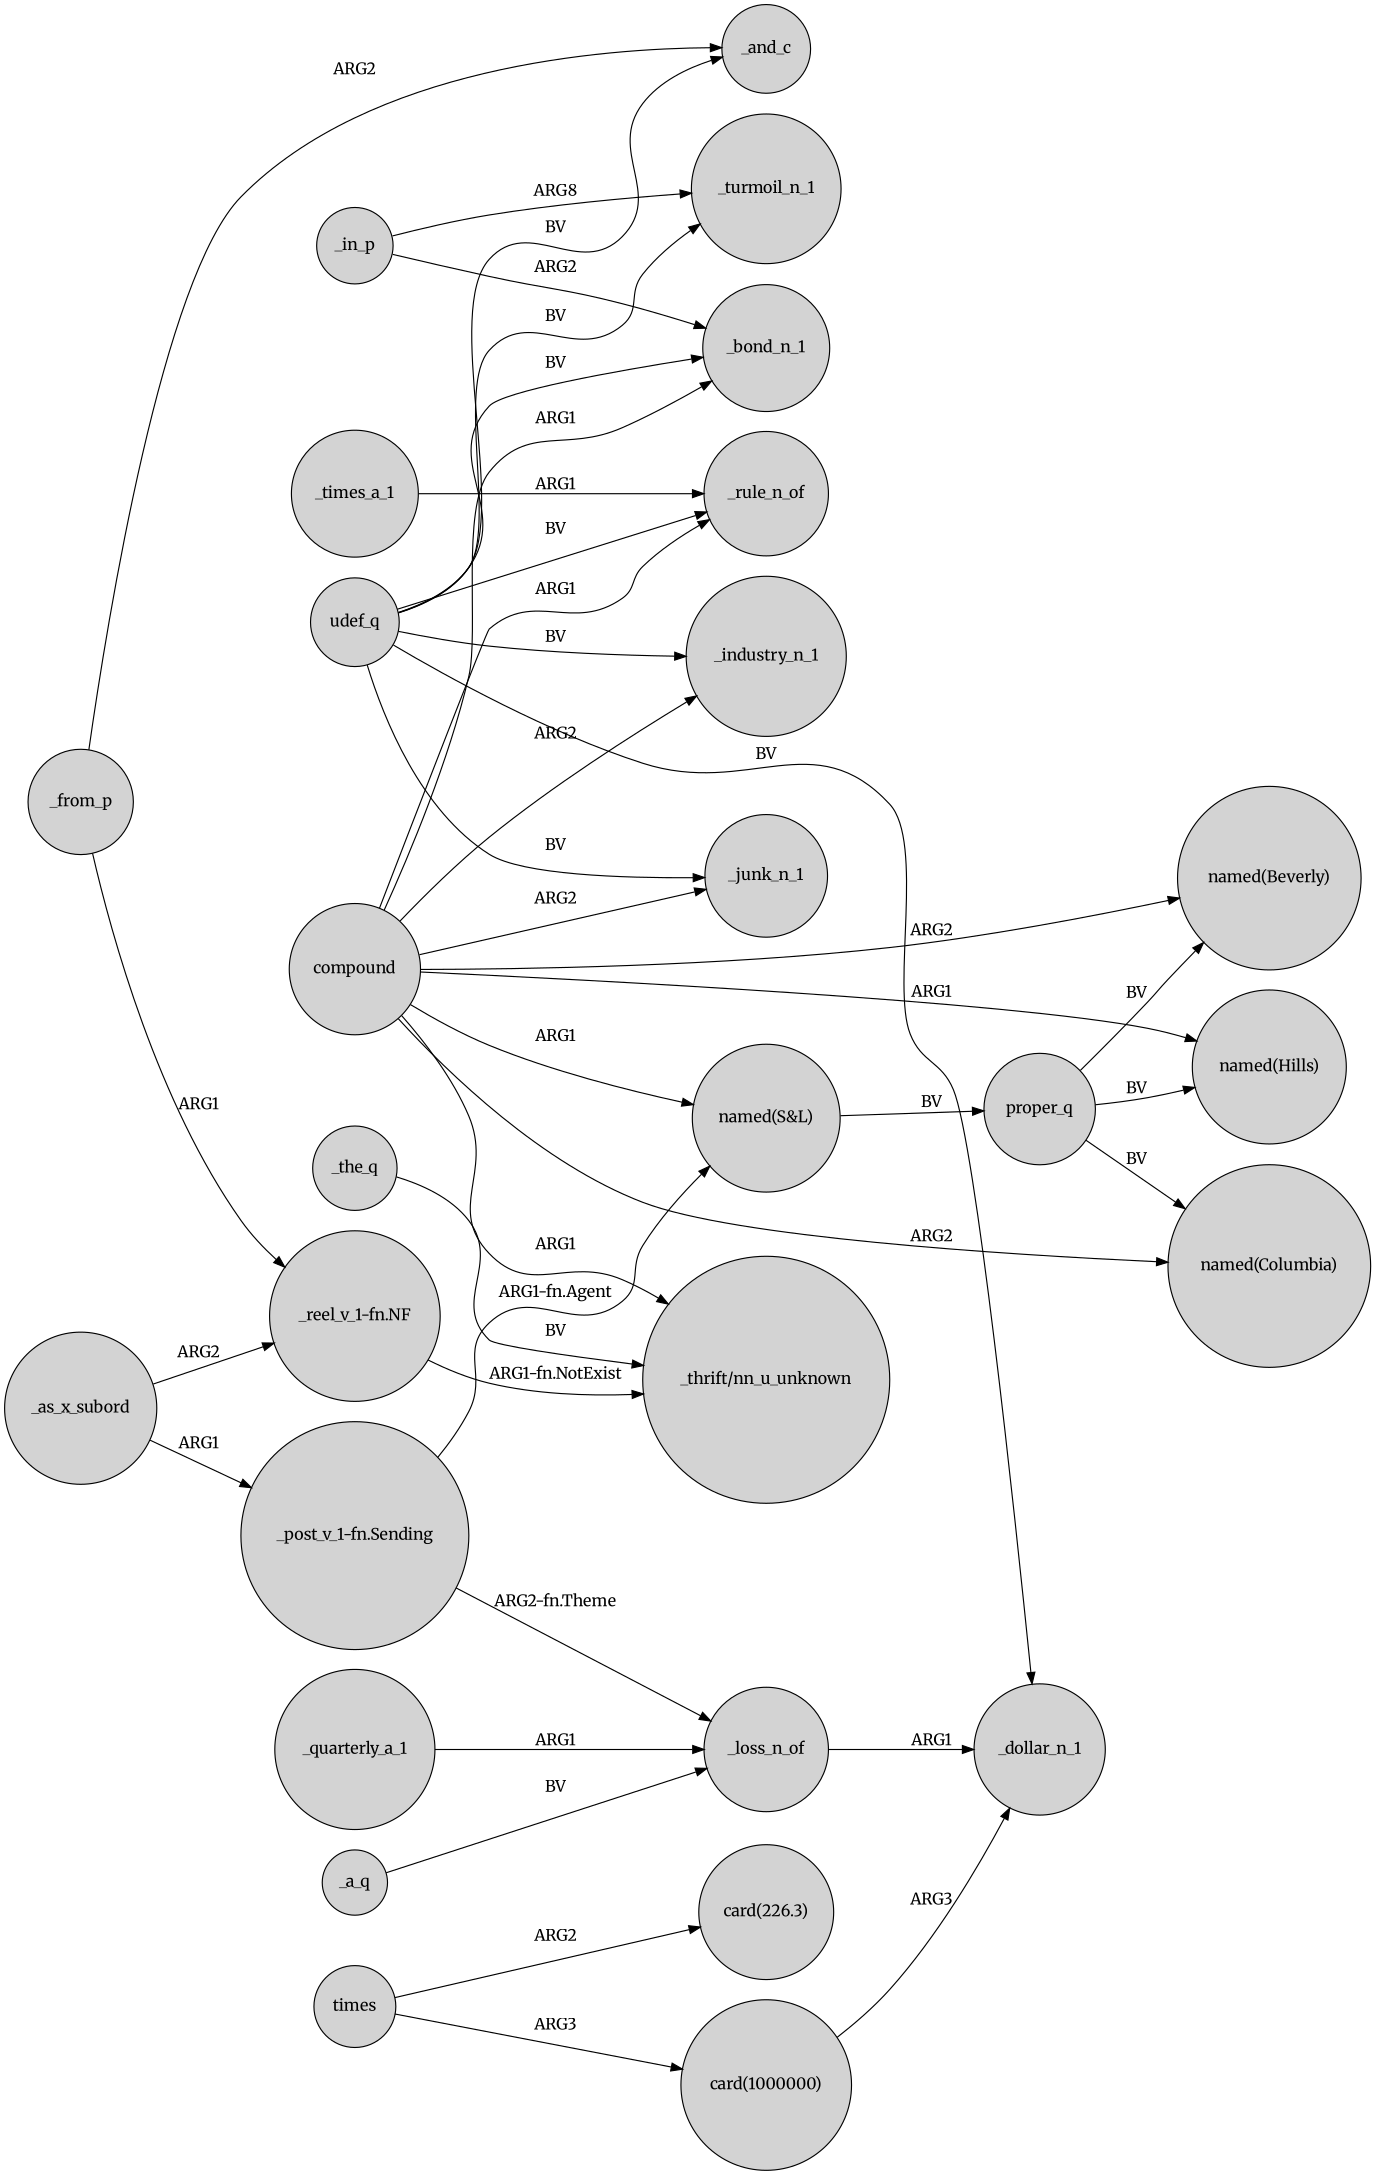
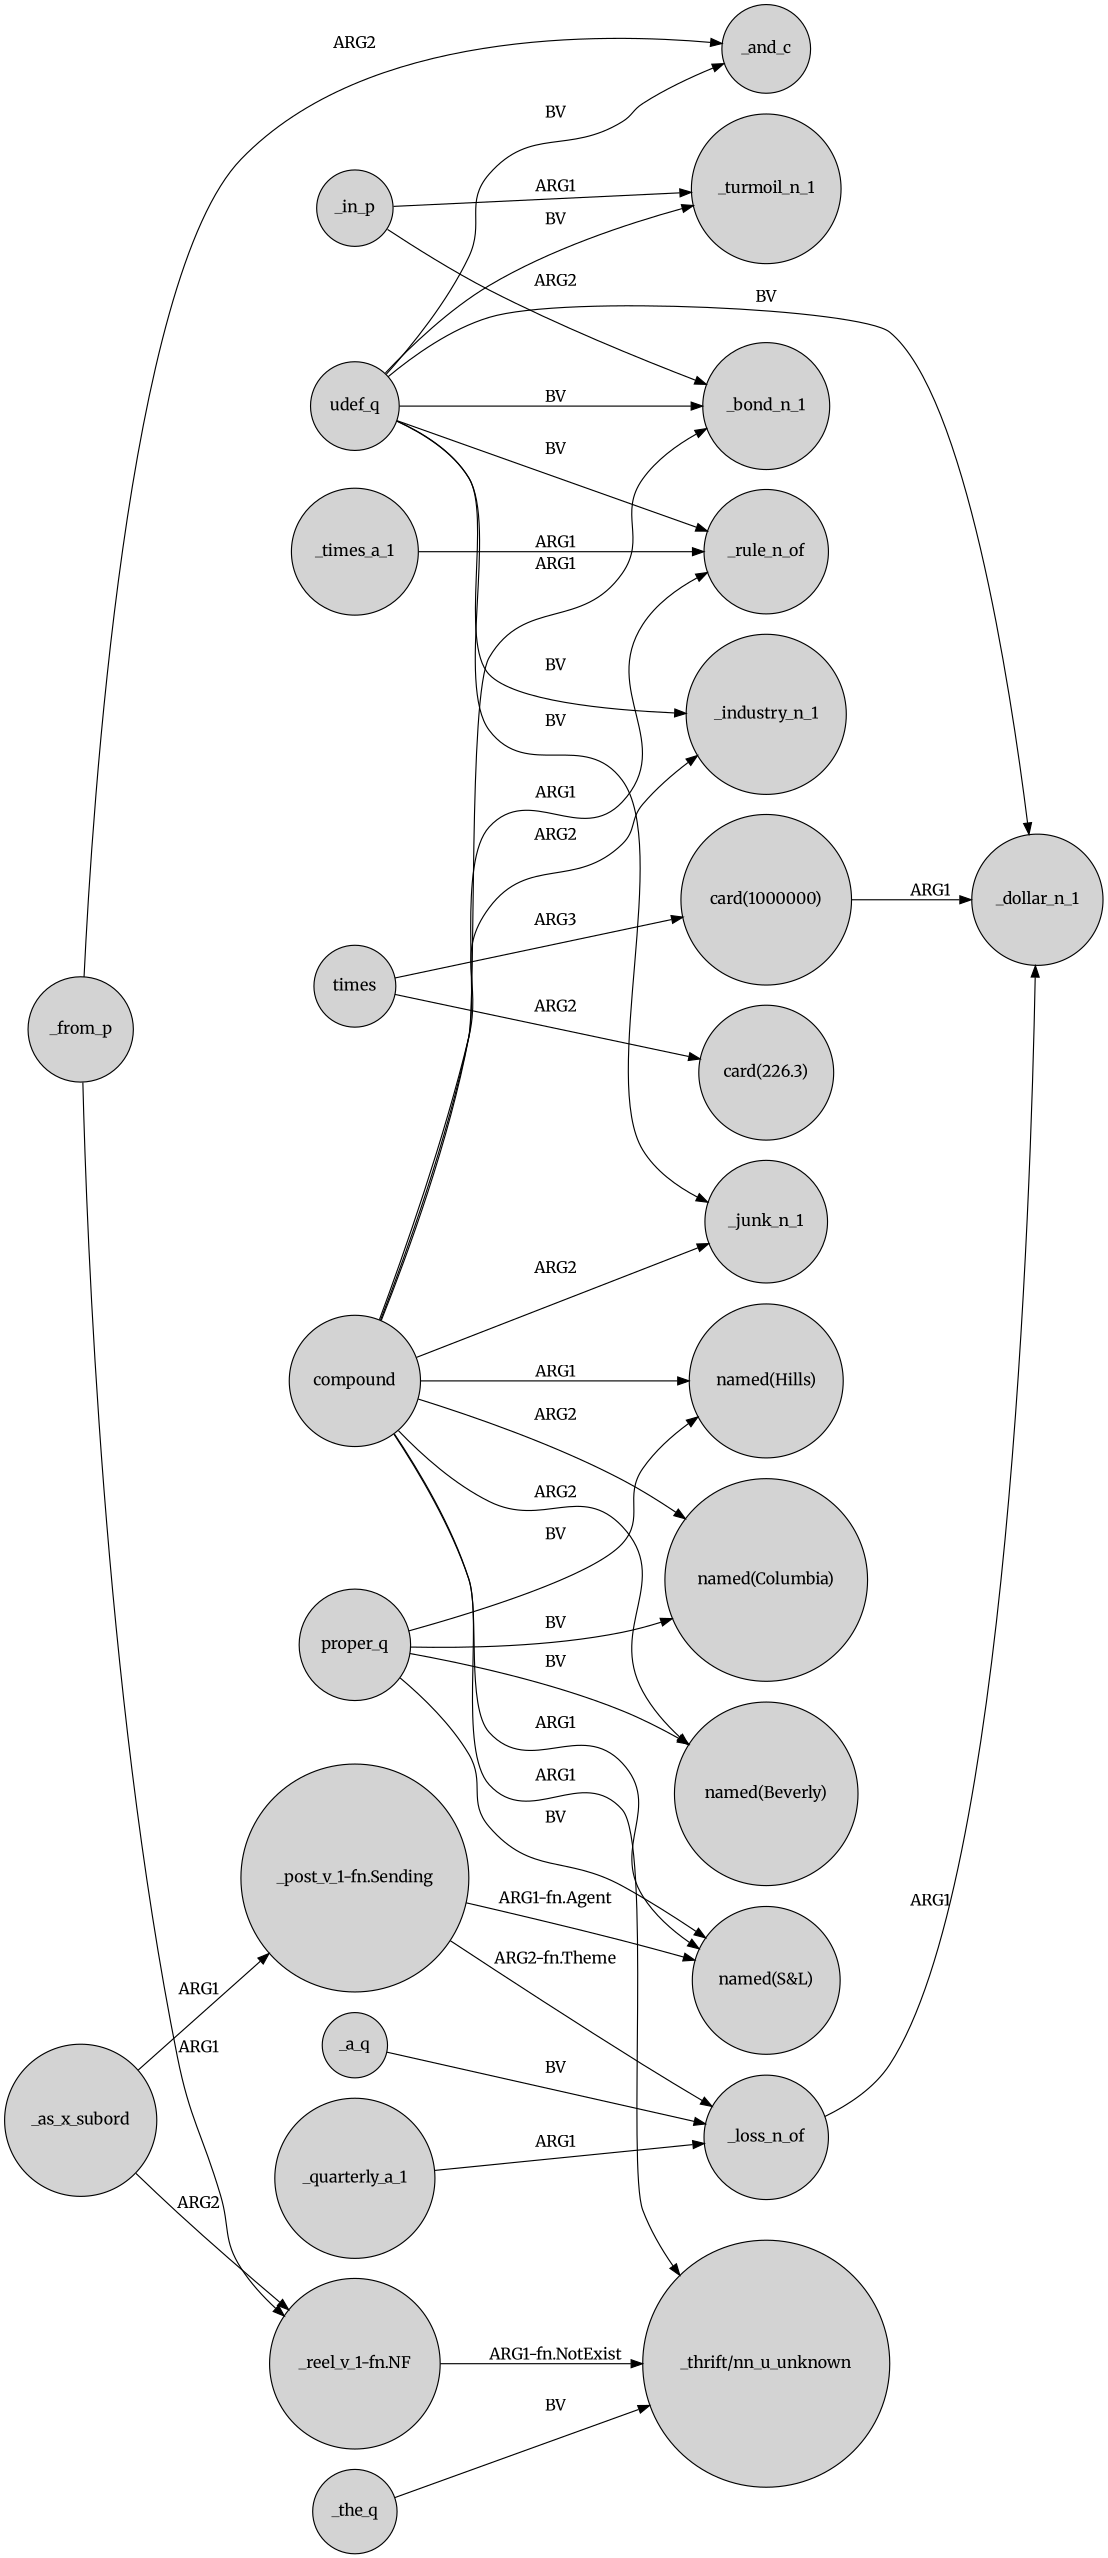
edge "_in_p" -> "_turmoil_n_1": label "ARG8" -> "ARG1"
edge "named(S&L)" -> "proper_q": reversed
edge "card(1000000)" -> "_dollar_n_1": label "ARG3" -> "ARG1"
